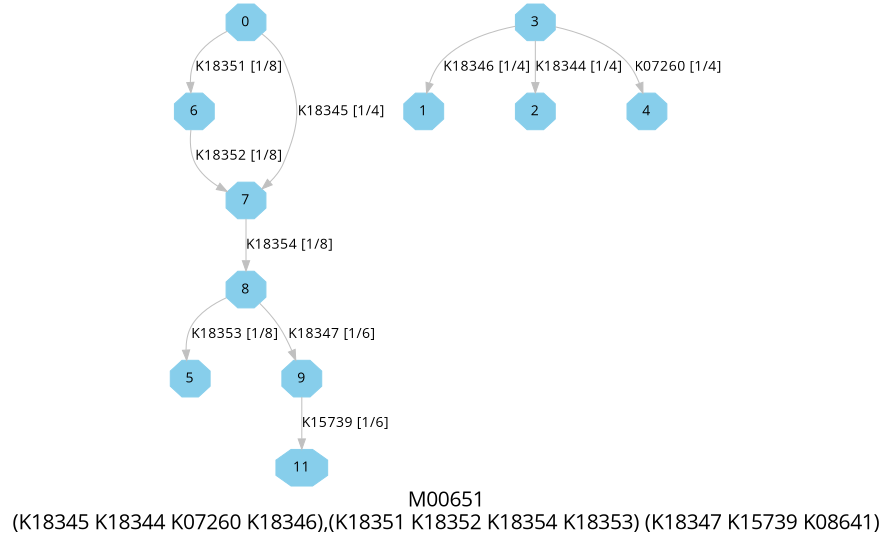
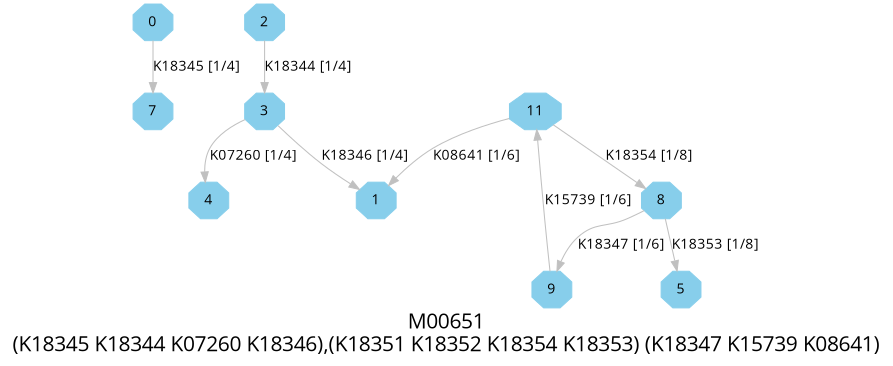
edge "3" -> "2": reversed
node "6": removed
edge "11" -> "1": added, label "K08641 [1/6]"
edge "7" -> "8": now "11" -> "8"
